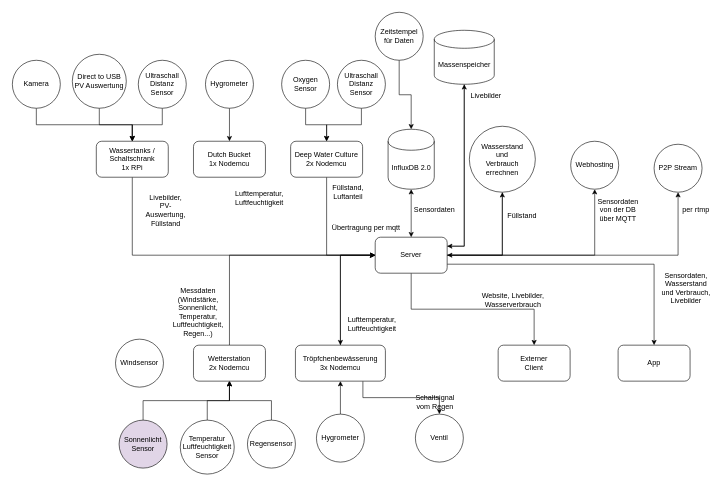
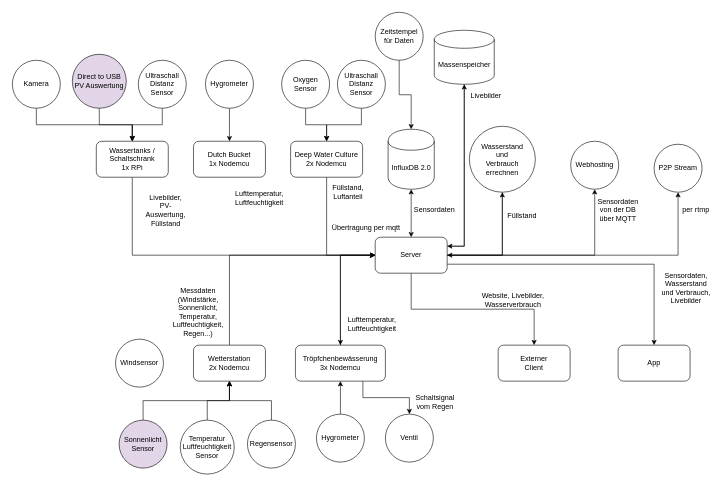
node "Direct to USB PV Auswertung": fillcolor #ffffff -> #e1d5e7
node "Ventil": moved (440, 438) -> (410, 438)
